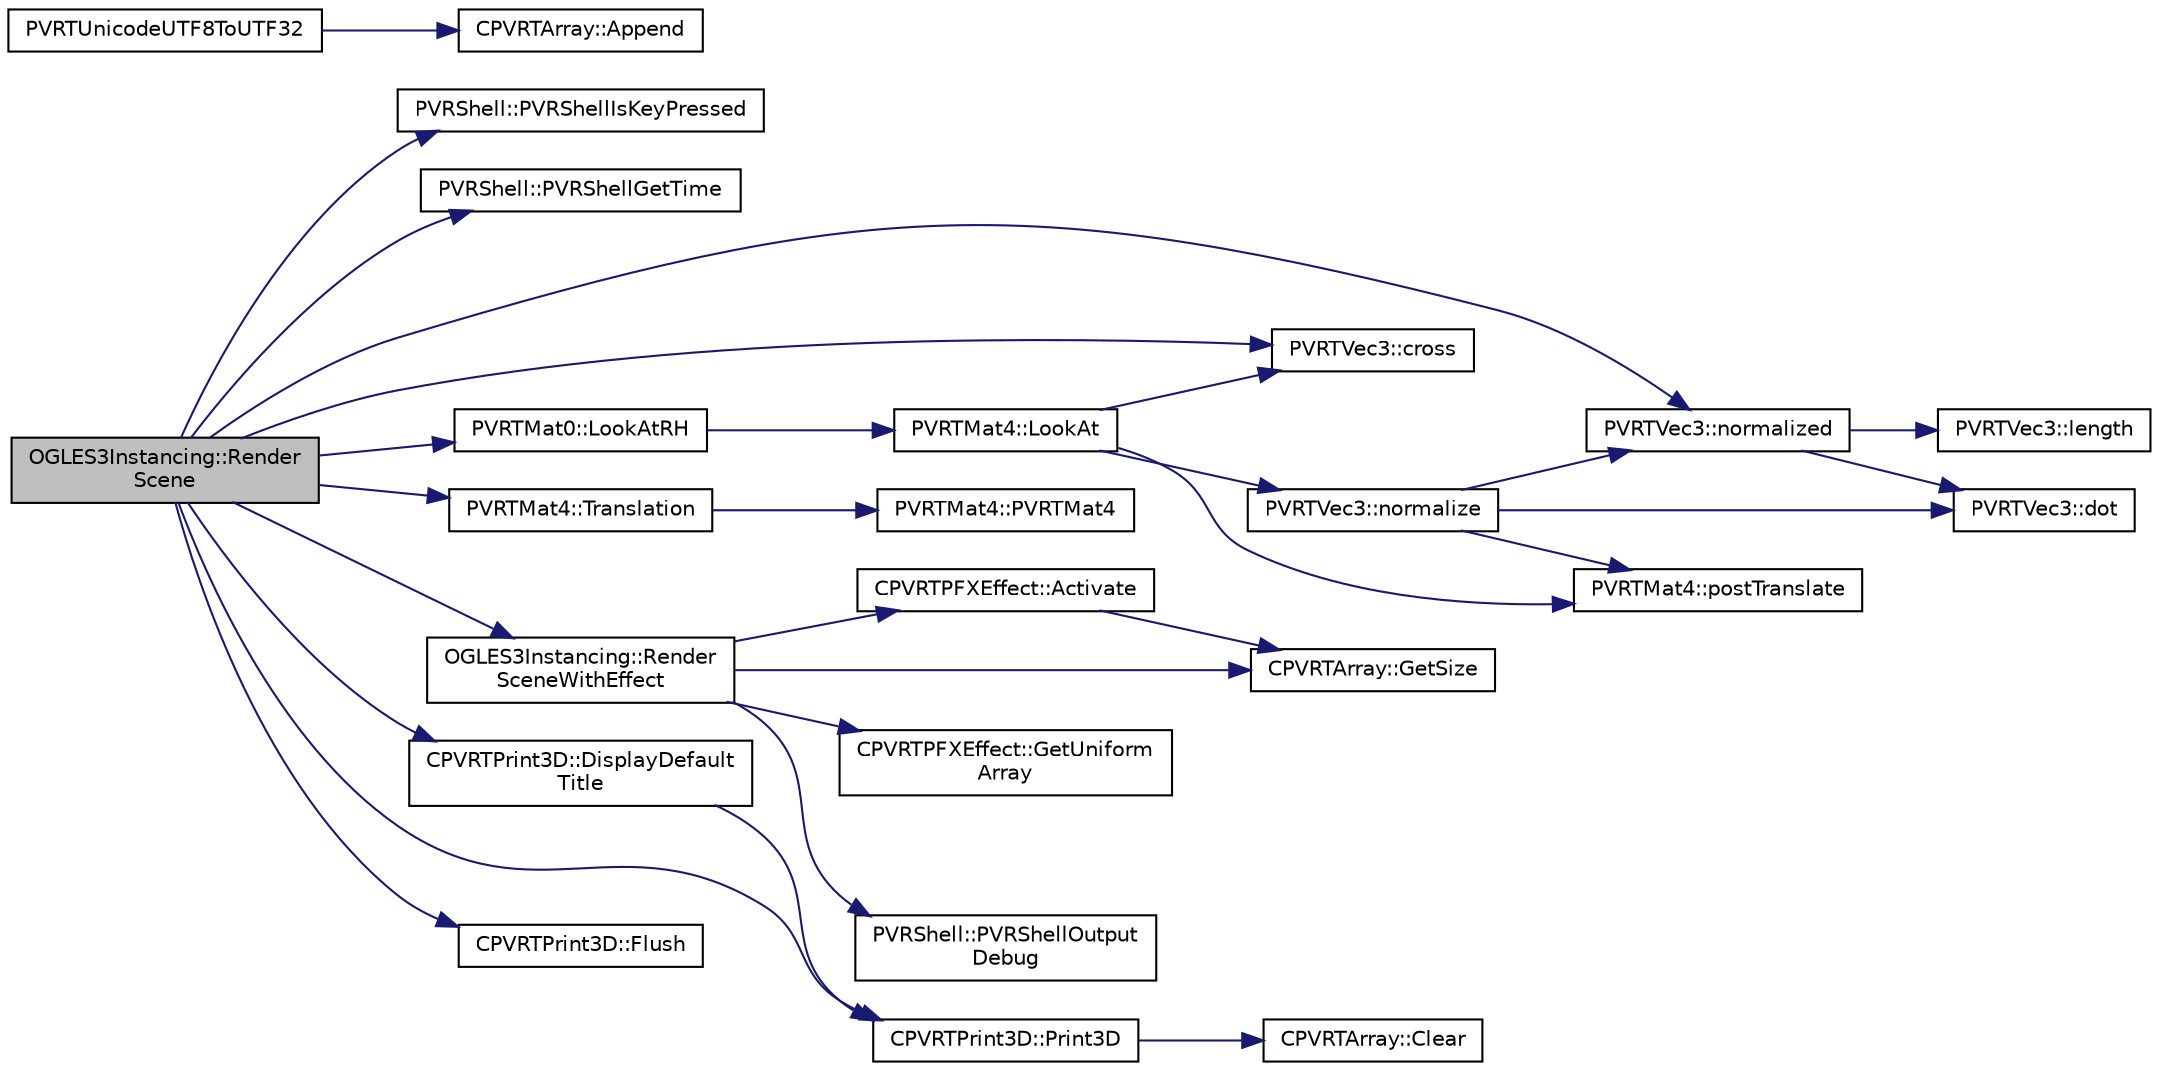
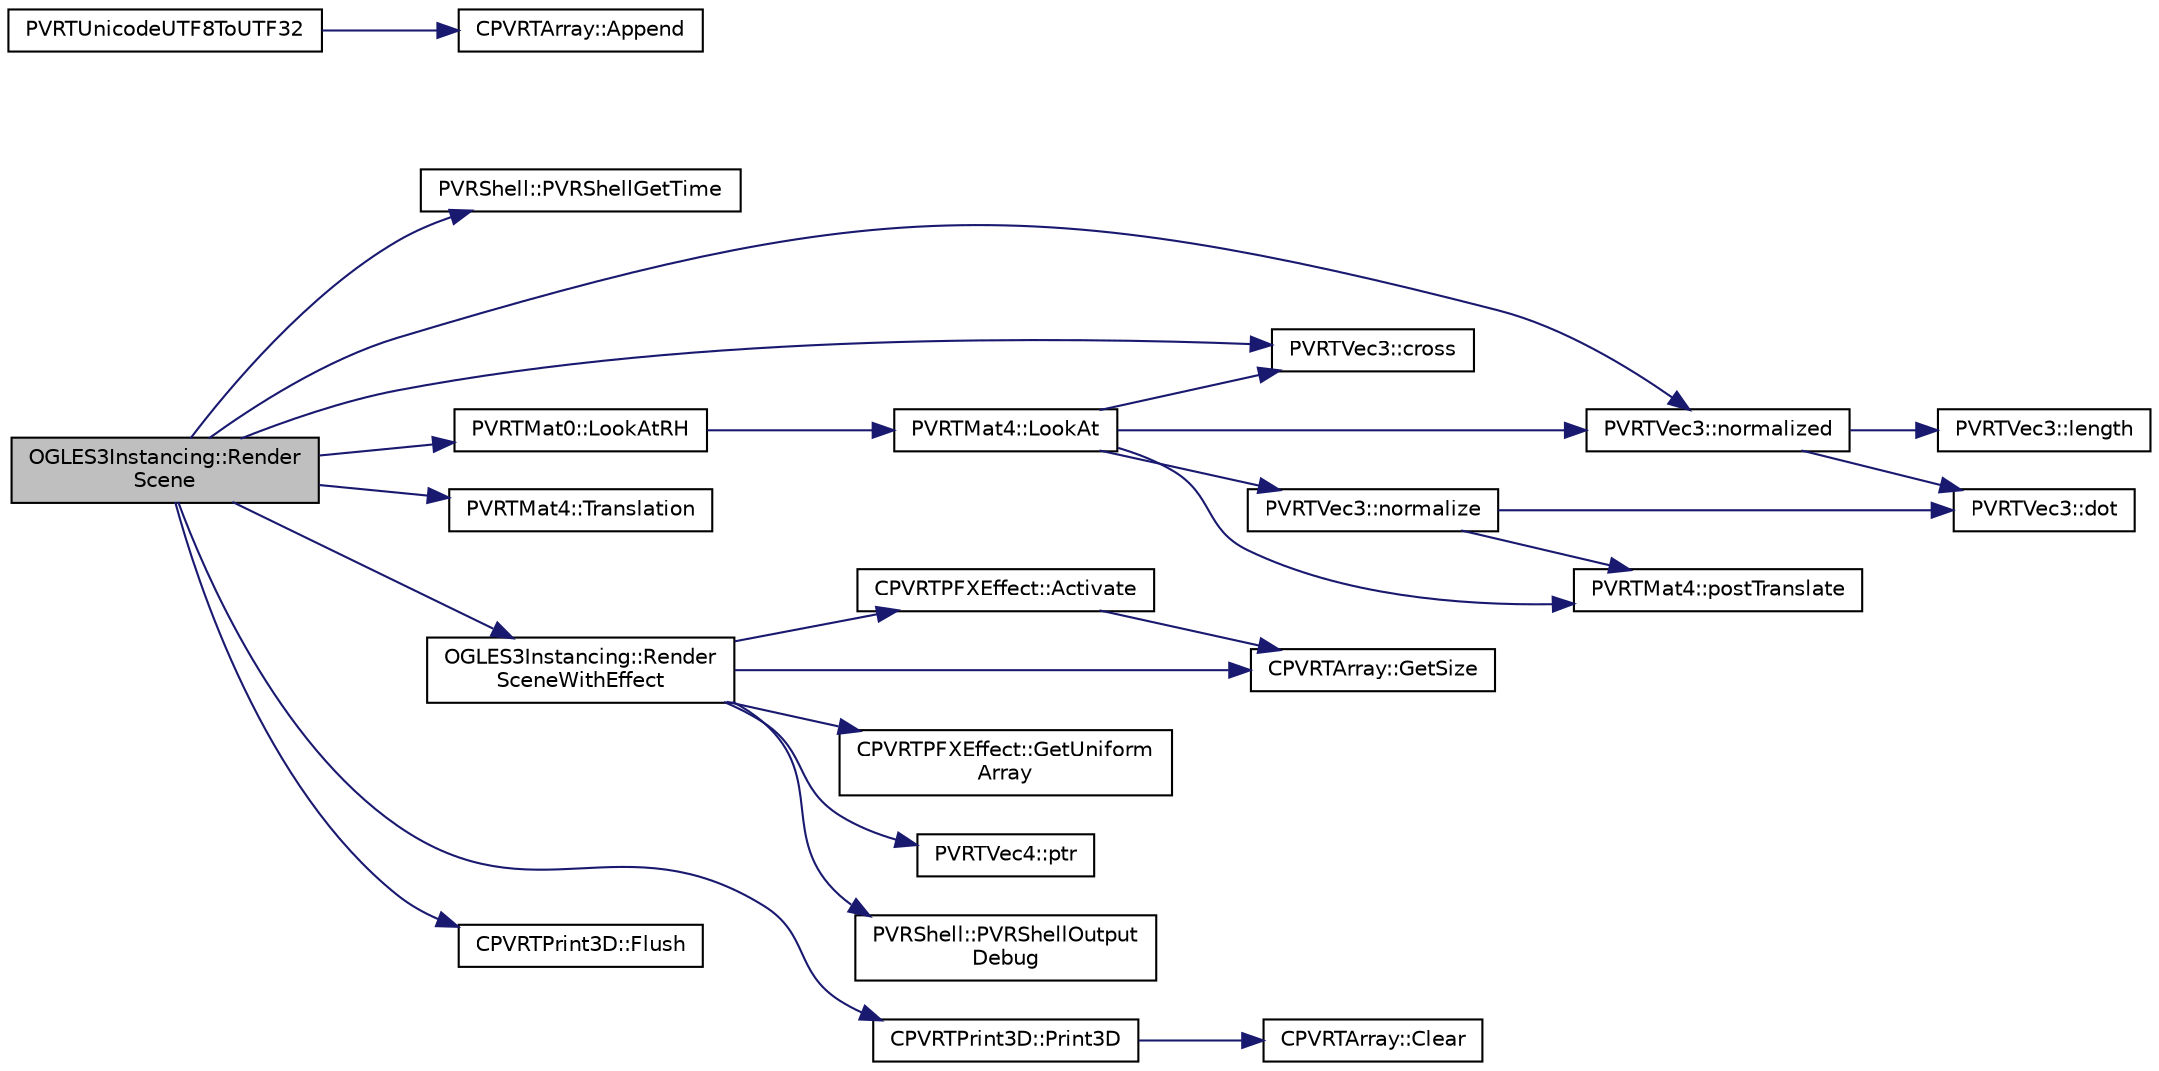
node "PVRShell::PVRShellIsKeyPressed": removed
edge "PVRTVec3::normalize" -> "PVRTVec3::normalized": now "PVRTMat4::LookAt" -> "PVRTVec3::normalized"
node "PVRTMat4::PVRTMat4": removed
node "CPVRTPrint3D::DisplayDefault Title": removed
node "PVRTVec4::ptr": added
